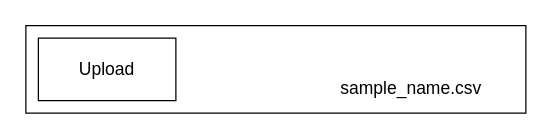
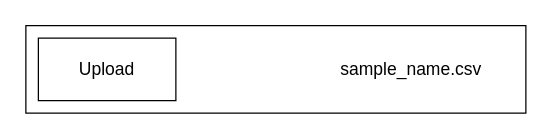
node "sample_name.csv": moved (426, 88) -> (426, 69)
